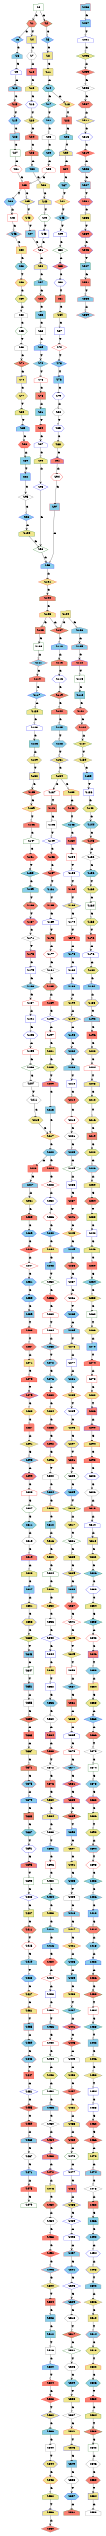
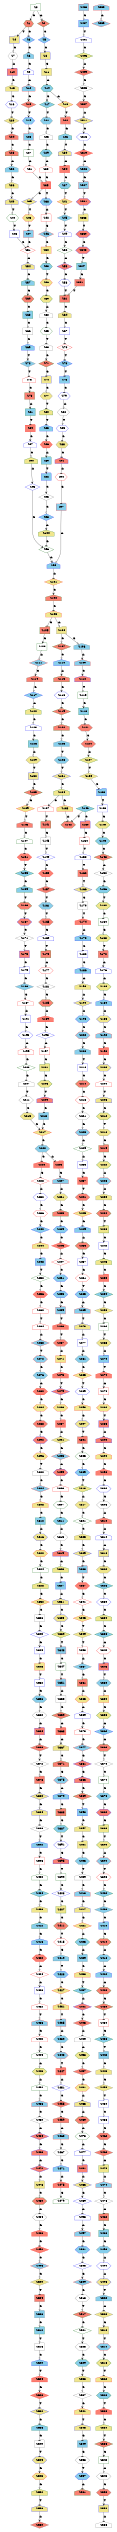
edge "S551" -> "S555": now "S551" -> "S61"
edge "S103" -> "S107": now "S103" -> "S104"
edge "S142" -> "S146": reversed
node "S574": label "S574" -> "S174"
